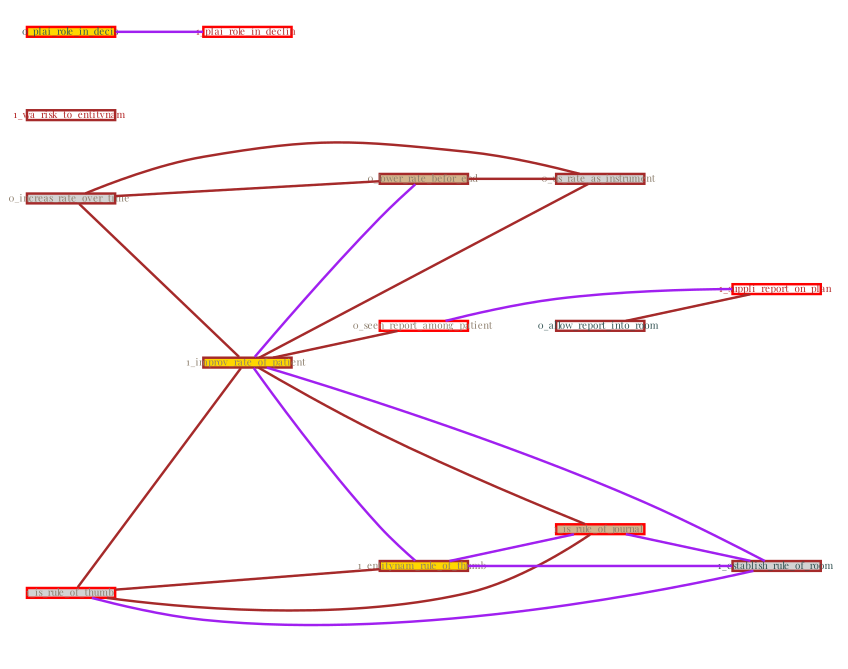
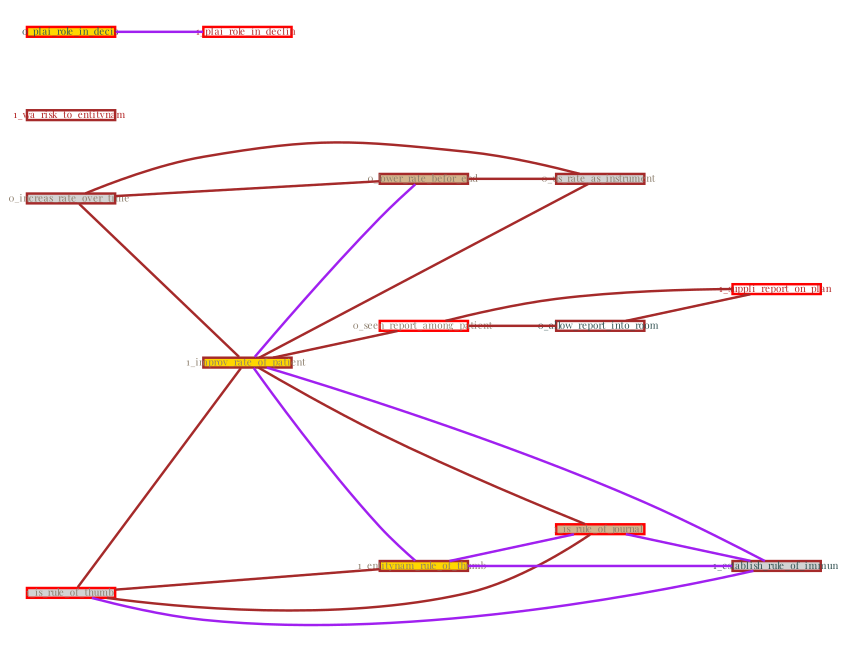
edge "1_suppli_report_on_plan" -- "0_seen_report_among_patient": color purple -> brown
edge "0_seen_report_among_patient" -- "0_allow_report_into_room": added
node "1_establish_rule_of_room": label "1_establish_rule_of_room" -> "1_establish_rule_of_immun"
